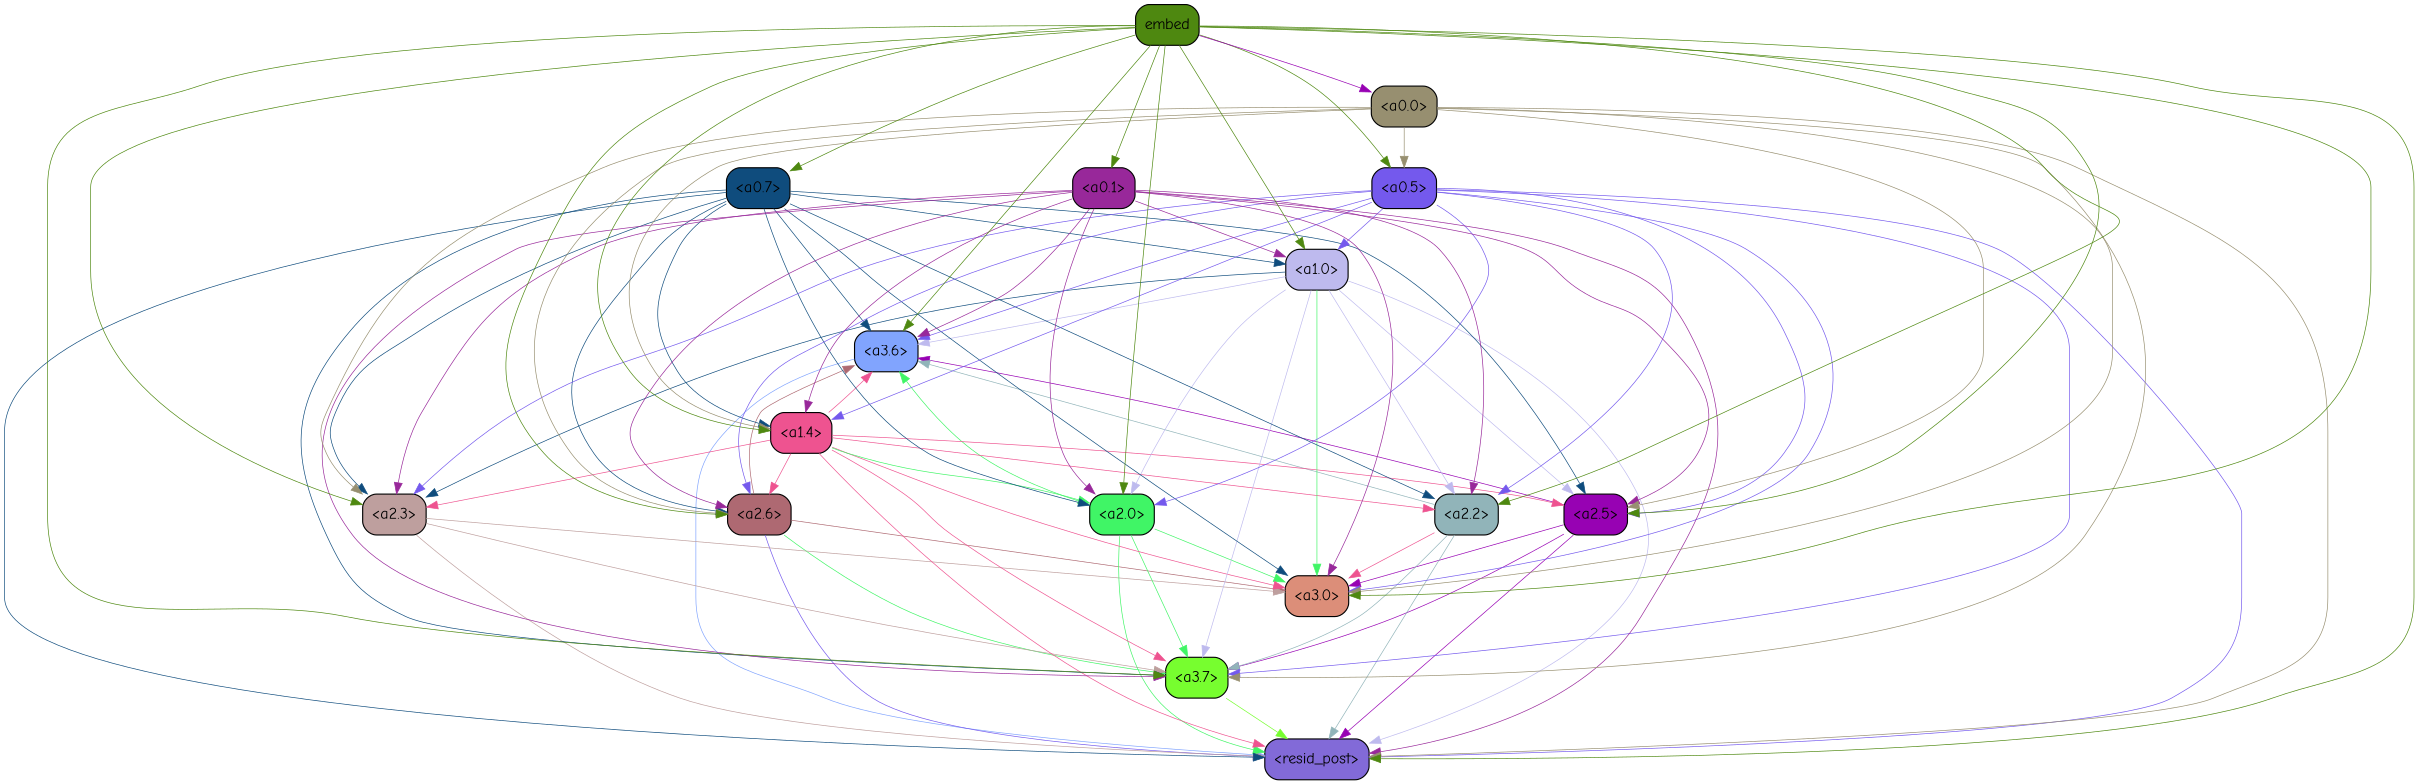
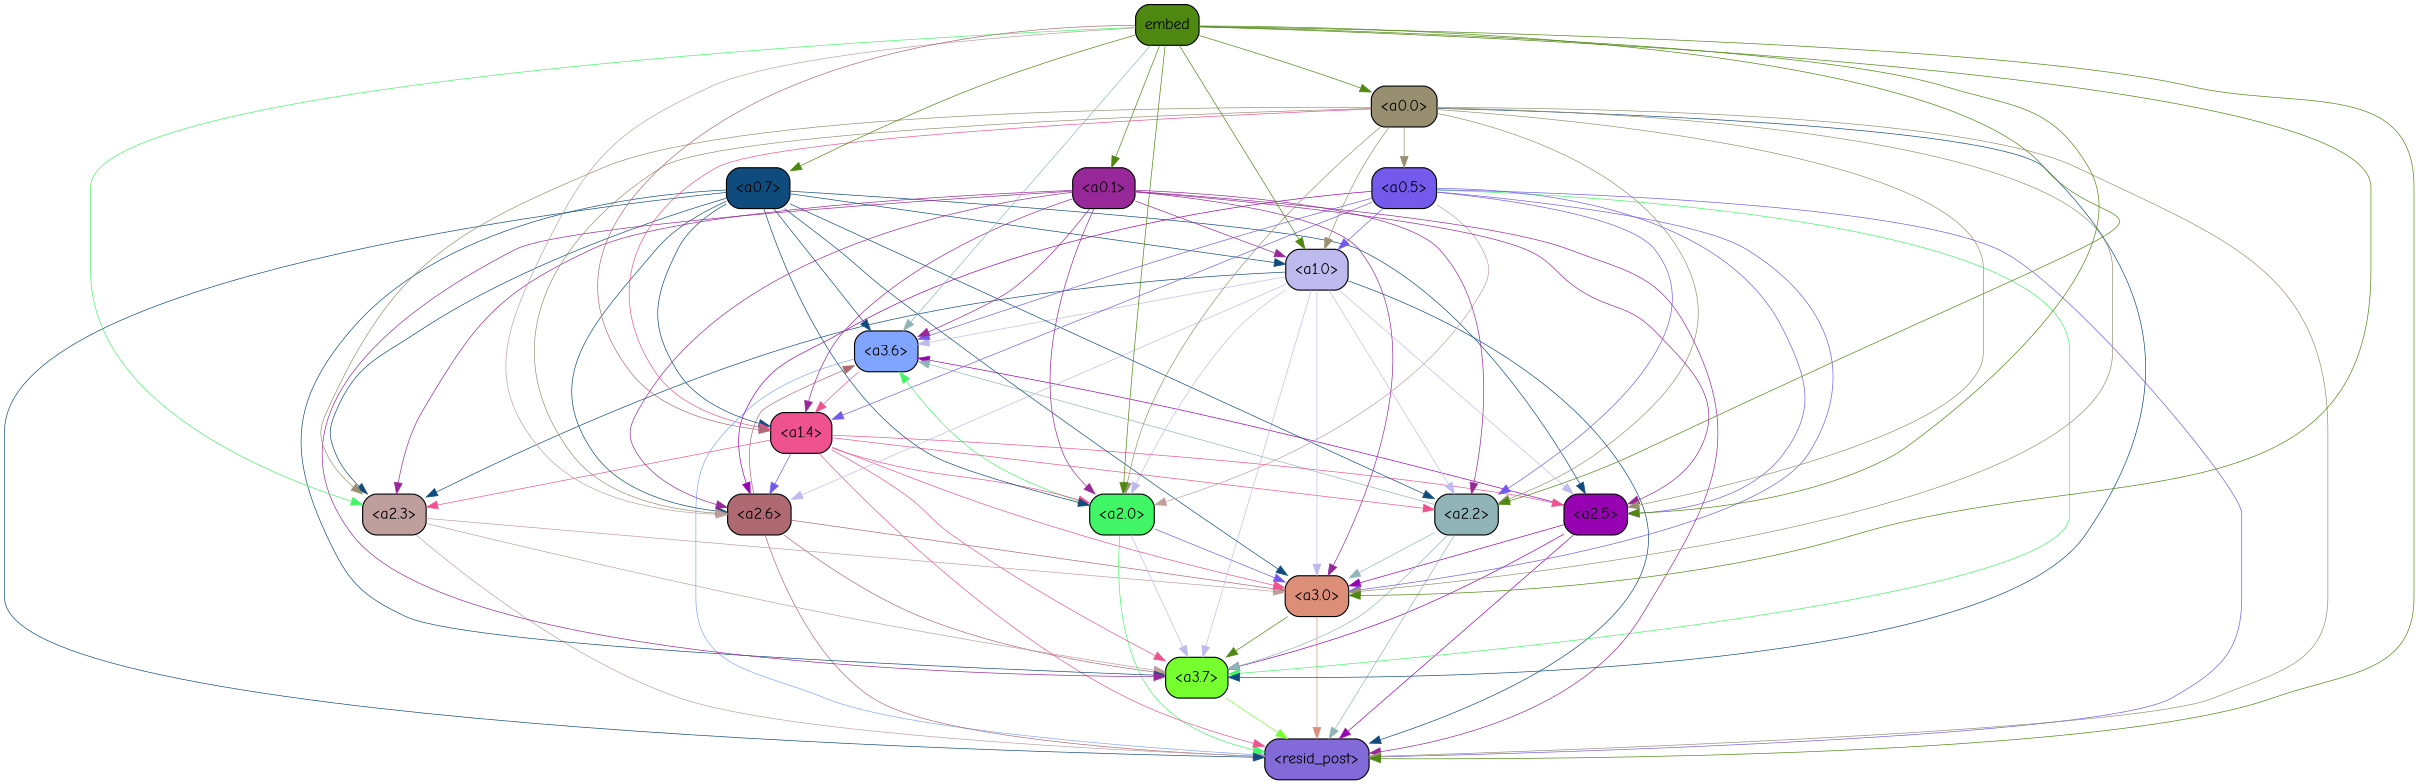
edge "embed" -> "<a0.0>": color #9702b3 -> #4e8810
edge "embed" -> "<a0.5>": removed
edge "embed" -> "<a2.3>": color #4e8810 -> #40f566
edge "embed" -> "<a1.4>": color #4e8810 -> #ae6972
edge "<a0.0>" -> "<a1.4>": color #978f70 -> #ee5390
edge "embed" -> "<a2.6>": color #4e8810 -> #be9f9e
edge "<a0.0>" -> "<a1.0>": added
edge "embed" -> "<a3.6>": color #4e8810 -> #91b4b9
edge "<a0.5>" -> "<a2.6>": color #7459ed -> #9702b3
edge "<a0.5>" -> "<a2.3>": removed
edge "<a0.0>" -> "<a2.2>": added
edge "embed" -> "<a3.7>": now "<a3.0>" -> "<a3.7>"
edge "<a0.0>" -> "<a2.0>": added
edge "<a1.0>" -> "<a2.6>": added
edge "<a1.4>" -> "<a3.6>": reversed
edge "<a0.5>" -> "<a2.0>": color #7459ed -> #be9f9e
edge "<a1.0>" -> "<a3.0>": color #40f566 -> #bebaee
edge "<a1.4>" -> "<a2.6>": color #ee5390 -> #7459ed
edge "<a0.0>" -> "<a3.7>": color #978f70 -> #0f4c7d
edge "<a1.4>" -> "<a2.0>": color #40f566 -> #ee5390
edge "<a1.0>" -> "<resid_post>": color #bebaee -> #0f4c7d
edge "<a0.5>" -> "<a3.7>": color #7459ed -> #40f566
edge "<a2.0>" -> "<a3.0>": color #40f566 -> #7459ed
edge "<a2.2>" -> "<a3.0>": color #ee5390 -> #91b4b9
edge "<a2.0>" -> "<a3.7>": color #40f566 -> #bebaee
edge "<a2.6>" -> "<a3.7>": color #40f566 -> #ae6972
edge "<a3.0>" -> "<resid_post>": added
edge "<a2.6>" -> "<resid_post>": color #7459ed -> #ae6972
